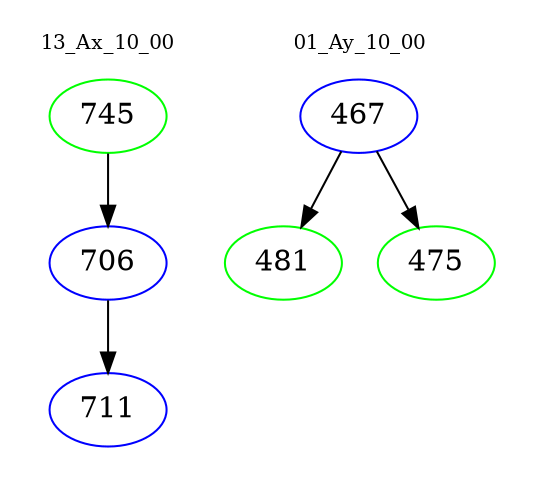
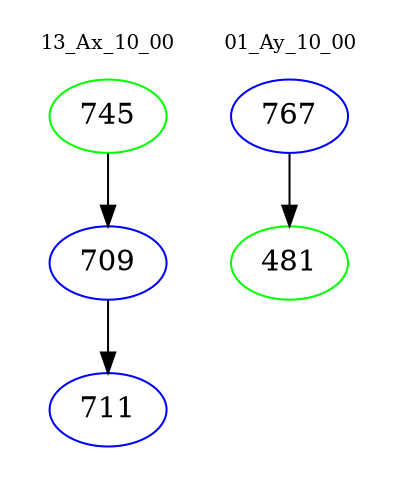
node "467": label "467" -> "767"
node "706": label "706" -> "709"
node "475": removed
